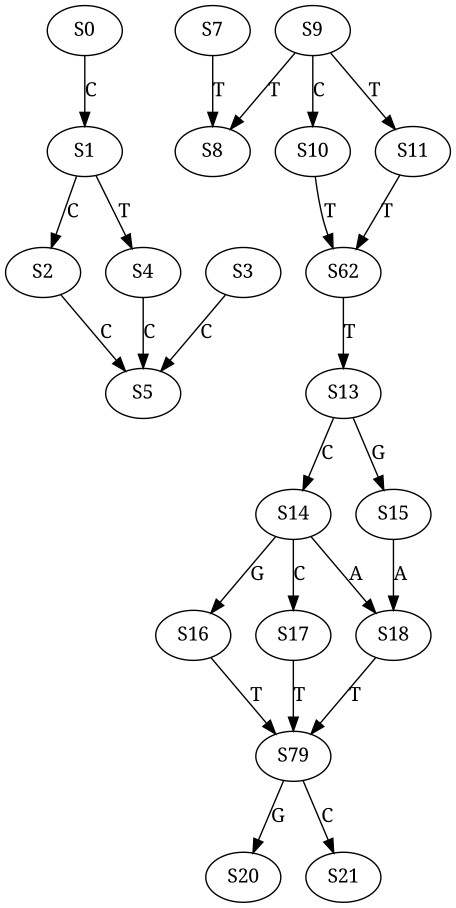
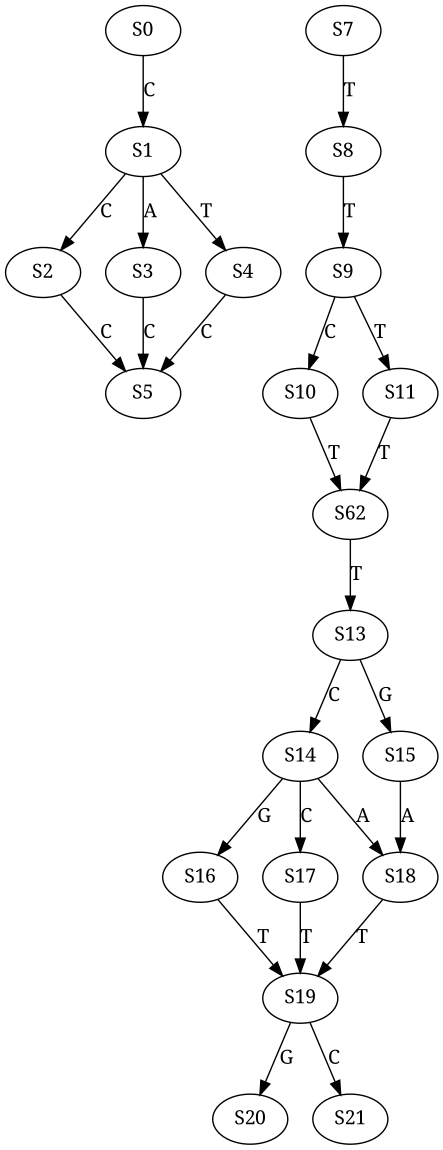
edge "S9" -> "S8": reversed
edge "S1" -> "S3": added, label "A"
node "S79": label "S79" -> "S19"
